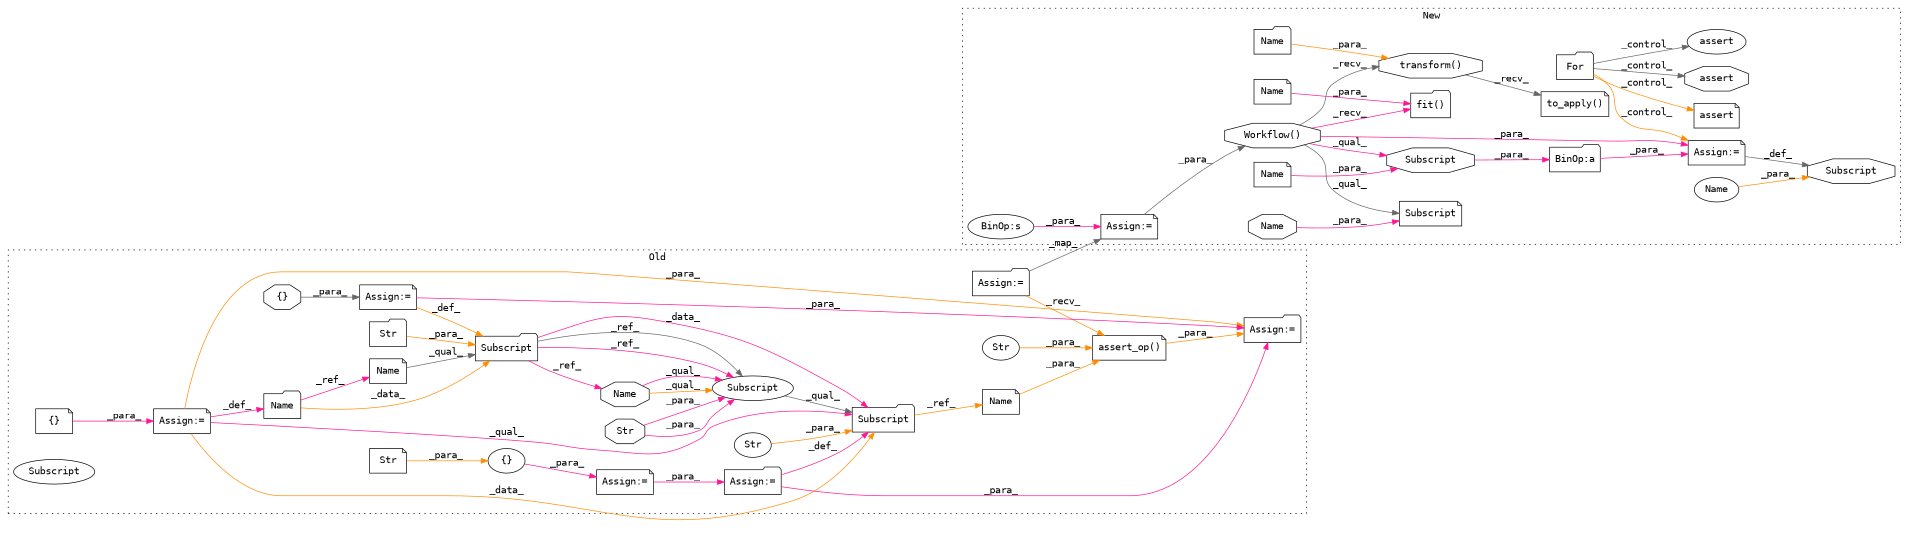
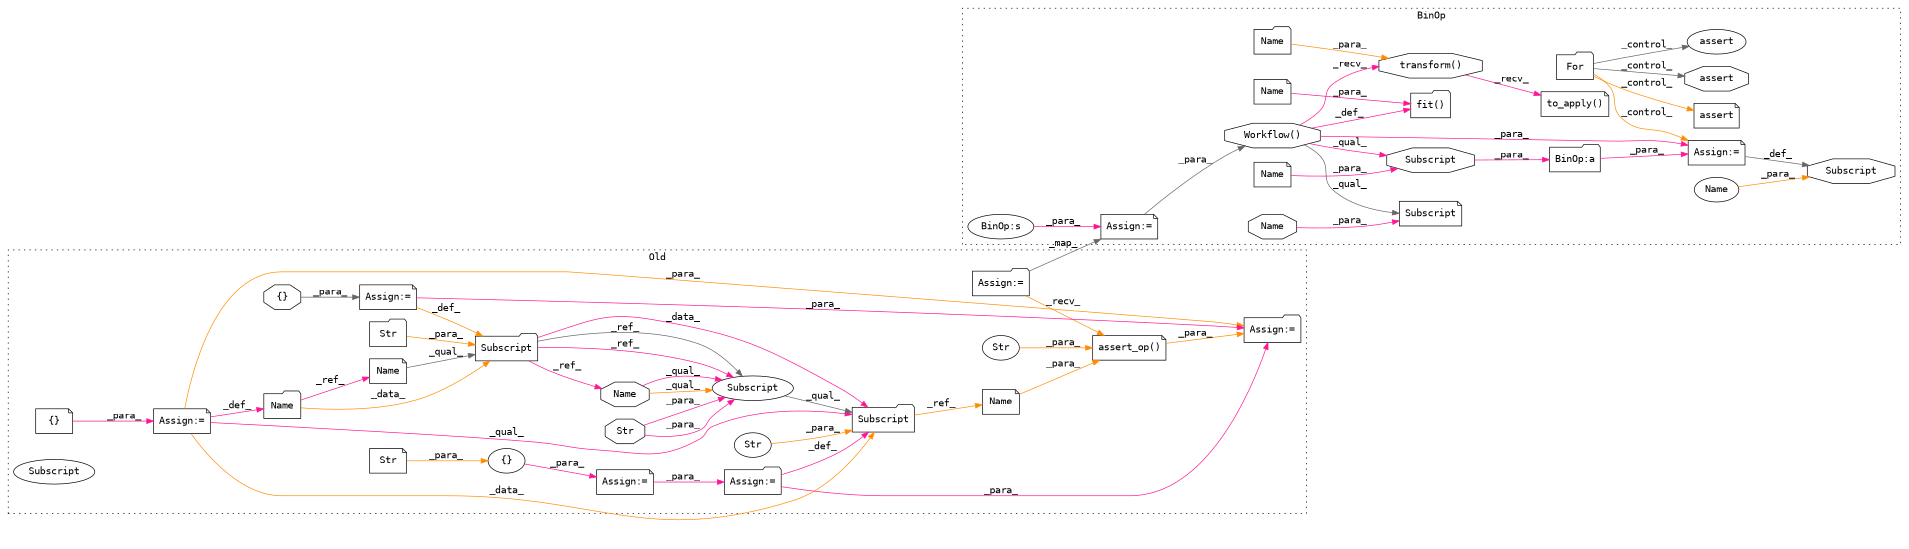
cluster "New": label "New" -> "BinOp"
edge "transform()" -> "to_apply()": color gray40 -> deeppink
edge "Workflow()" -> "transform()": color gray40 -> deeppink
edge "Workflow()" -> "fit()": label "_recv_" -> "_def_"
